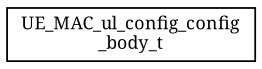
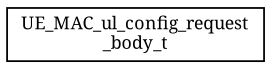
node "UE_MAC_ul_config_config _body_t": label "UE_MAC_ul_config_config _body_t" -> "UE_MAC_ul_config_request _body_t"
